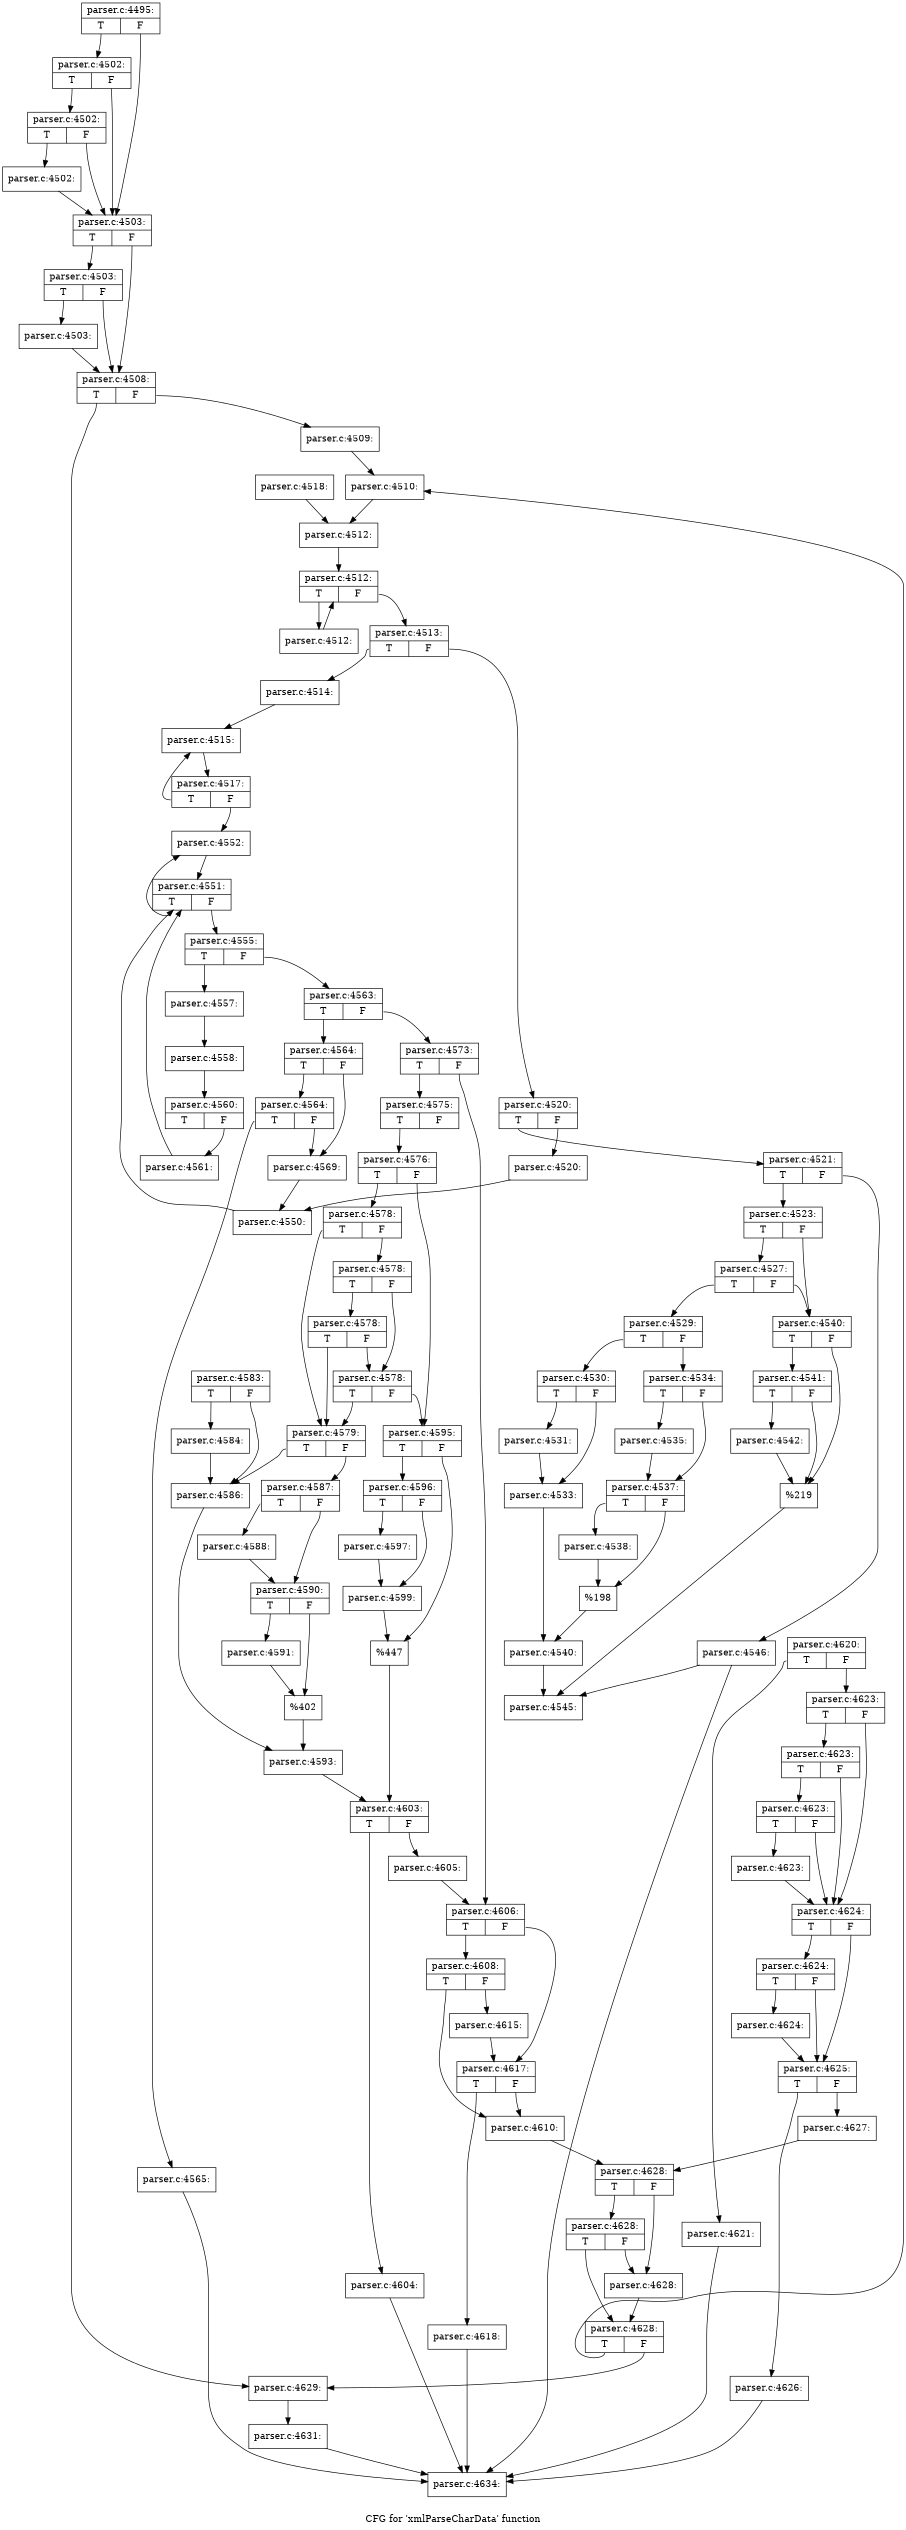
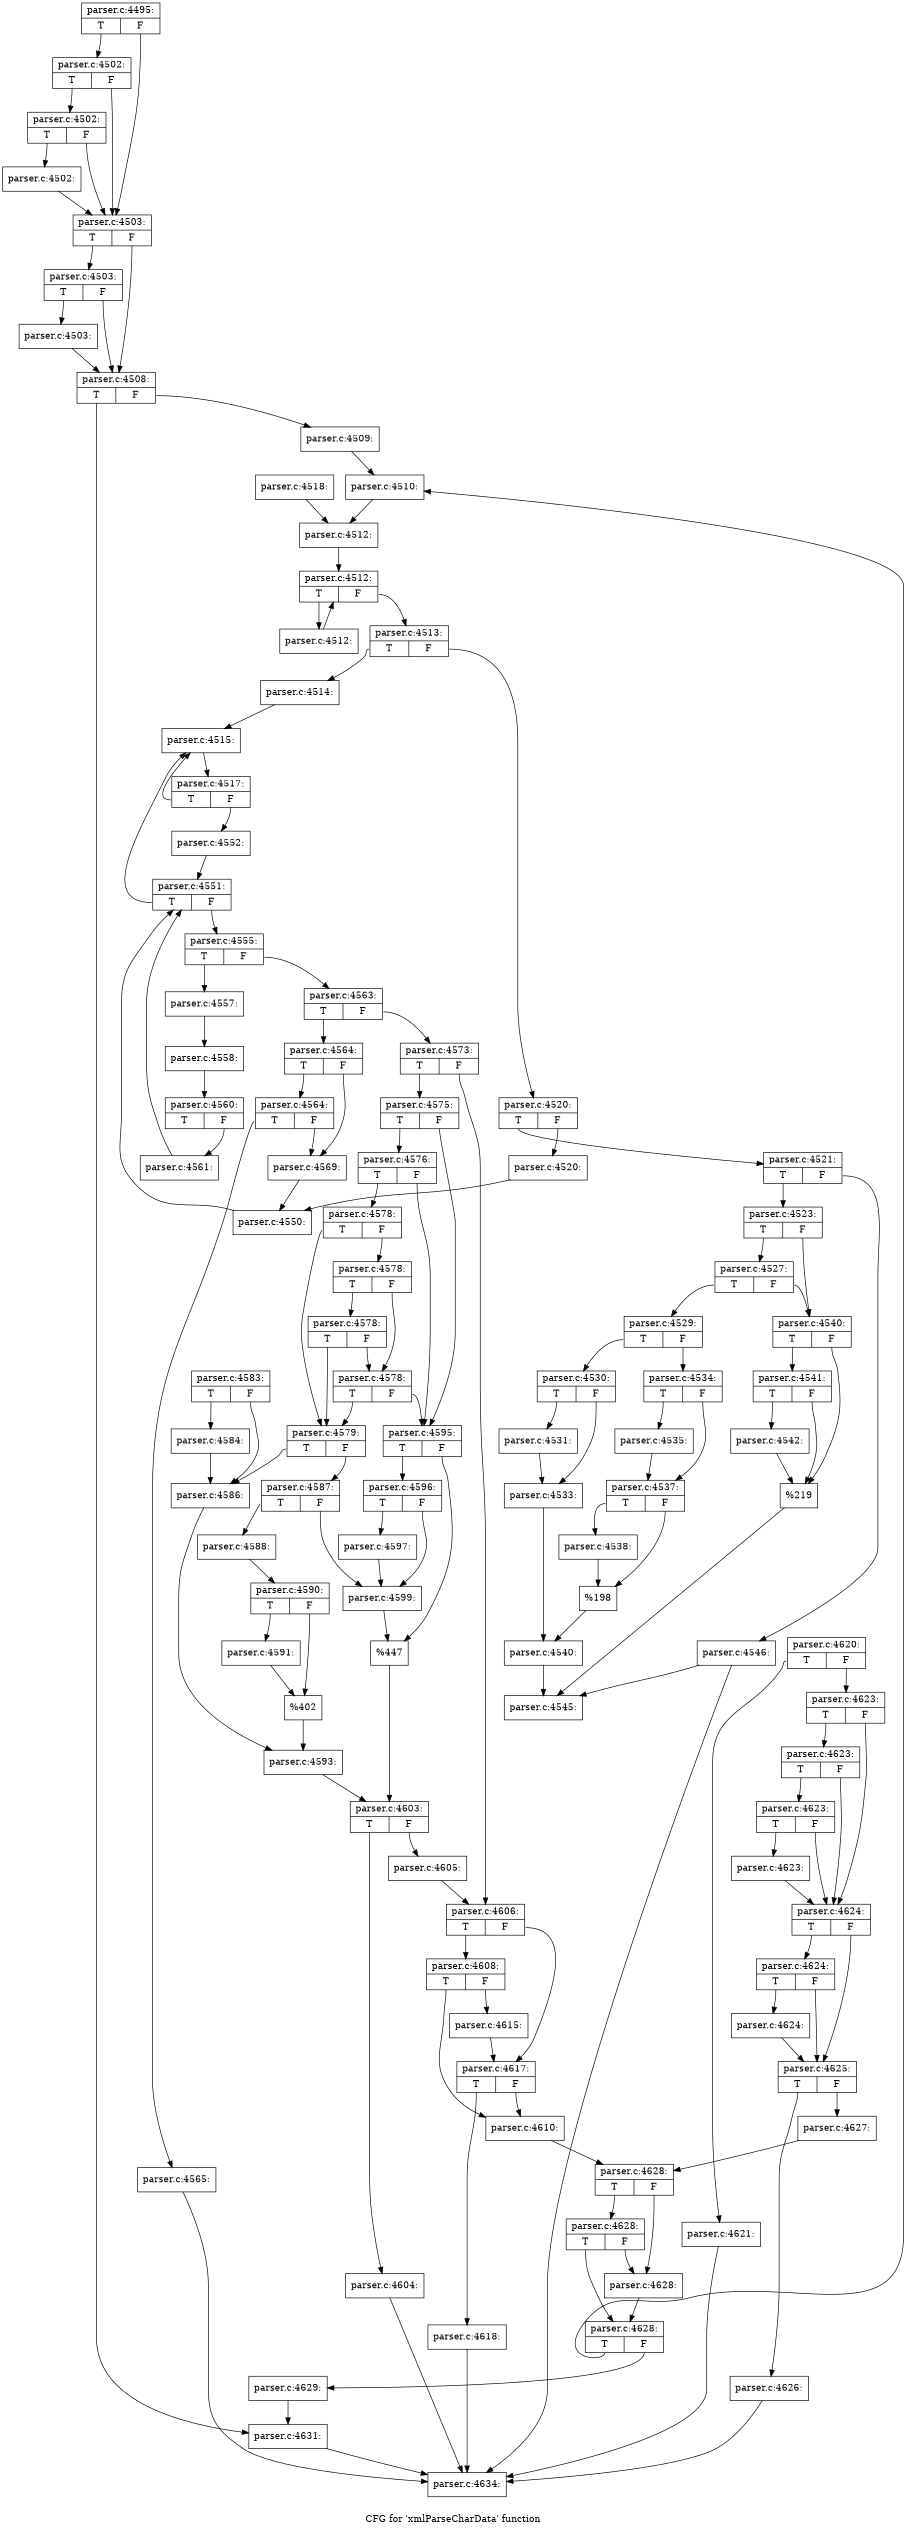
edge "parser.c:4551:" -> "parser.c:4552:": now "parser.c:4551:" -> "parser.c:4515:"
edge "parser.c:4575:" -> "parser.c:4595:": added
edge "parser.c:4508:" -> "parser.c:4629:": now "parser.c:4508:" -> "parser.c:4631:"
edge "parser.c:4587:" -> "parser.c:4590:": now "parser.c:4587:" -> "parser.c:4599:"
